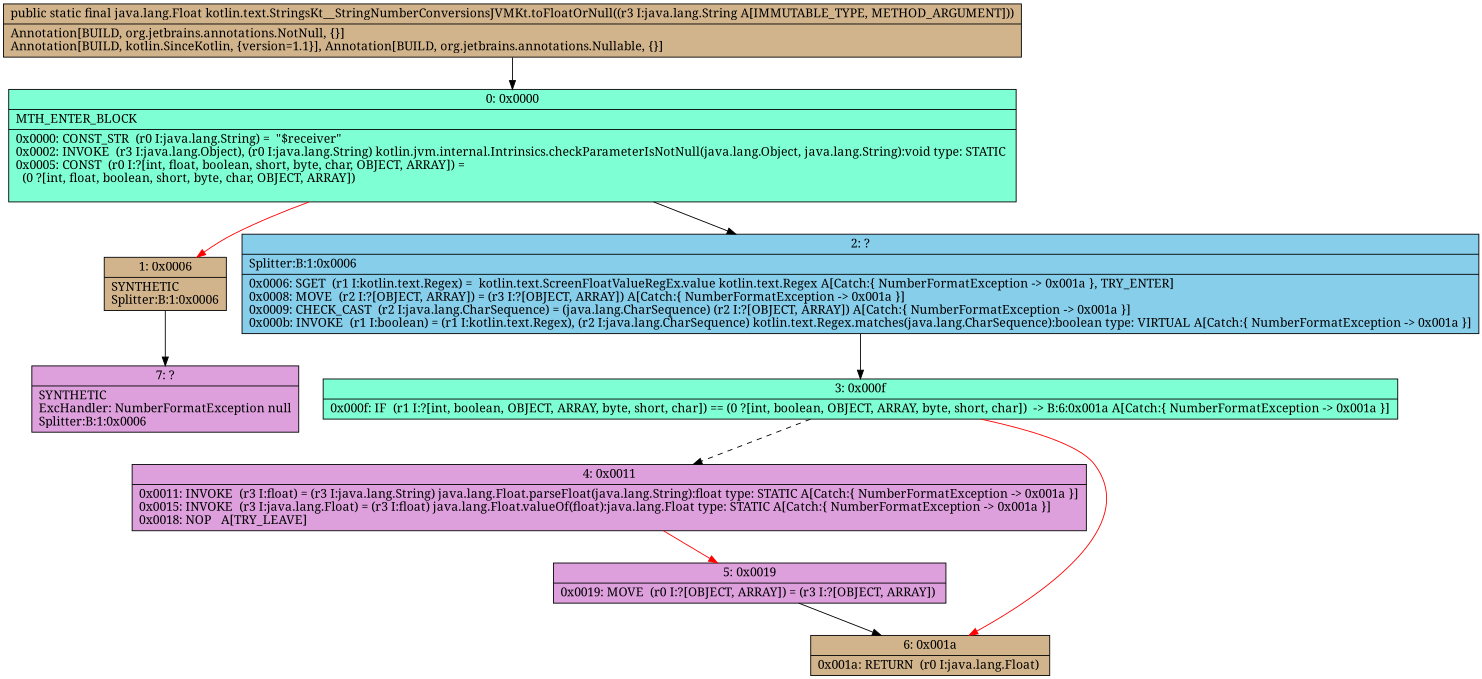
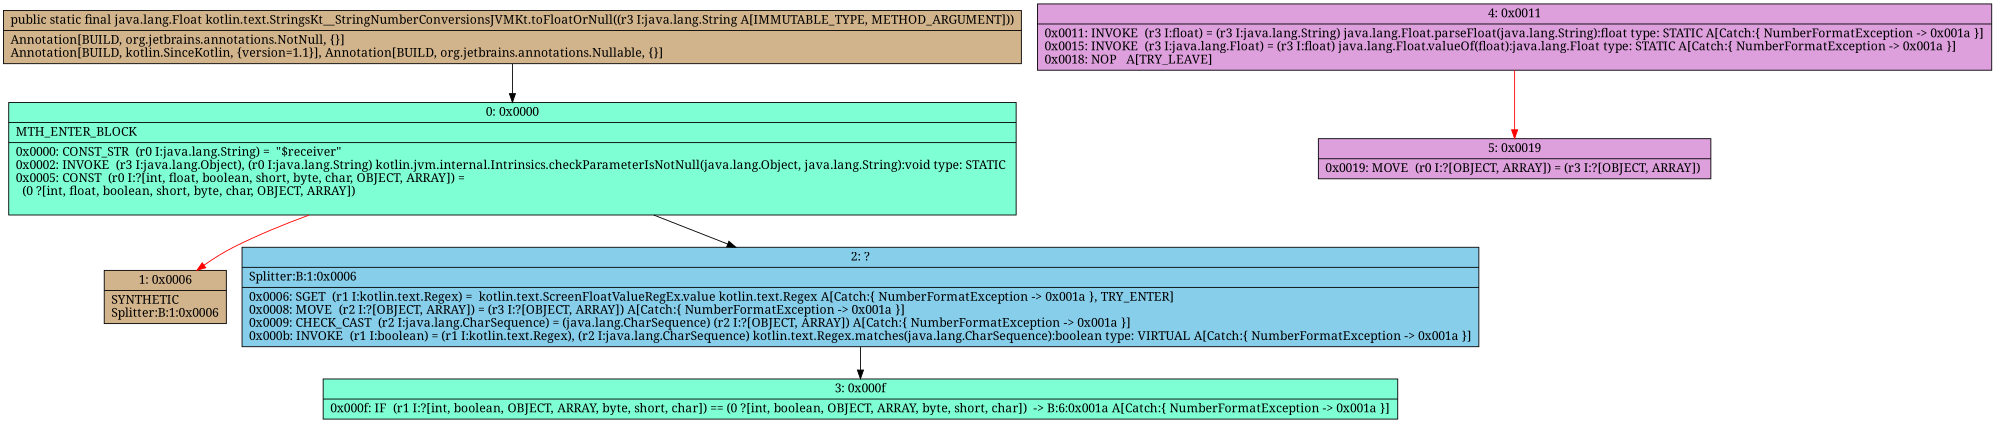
node "7: ?": removed
edge "3: 0x000f" -> "4: 0x0011": removed
node "6: 0x001a": removed
